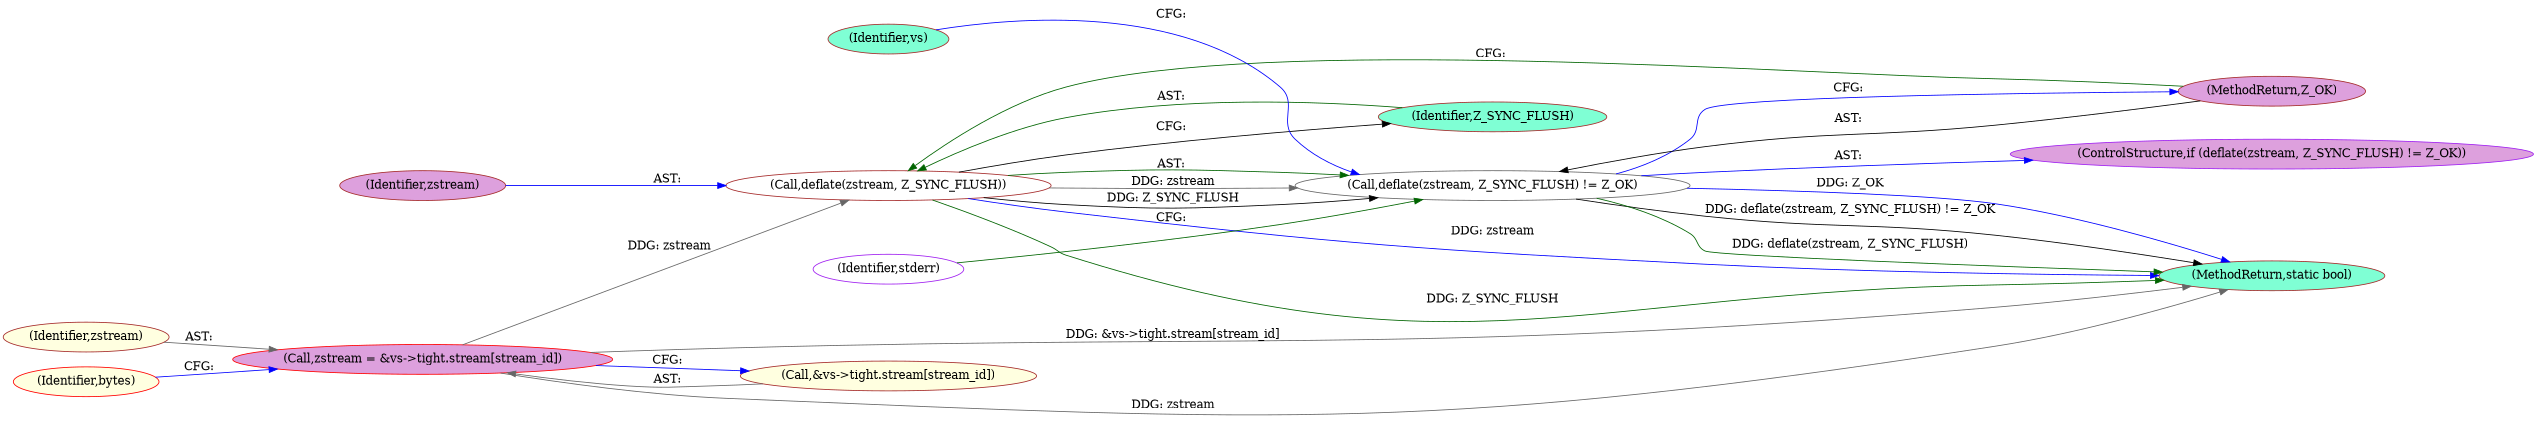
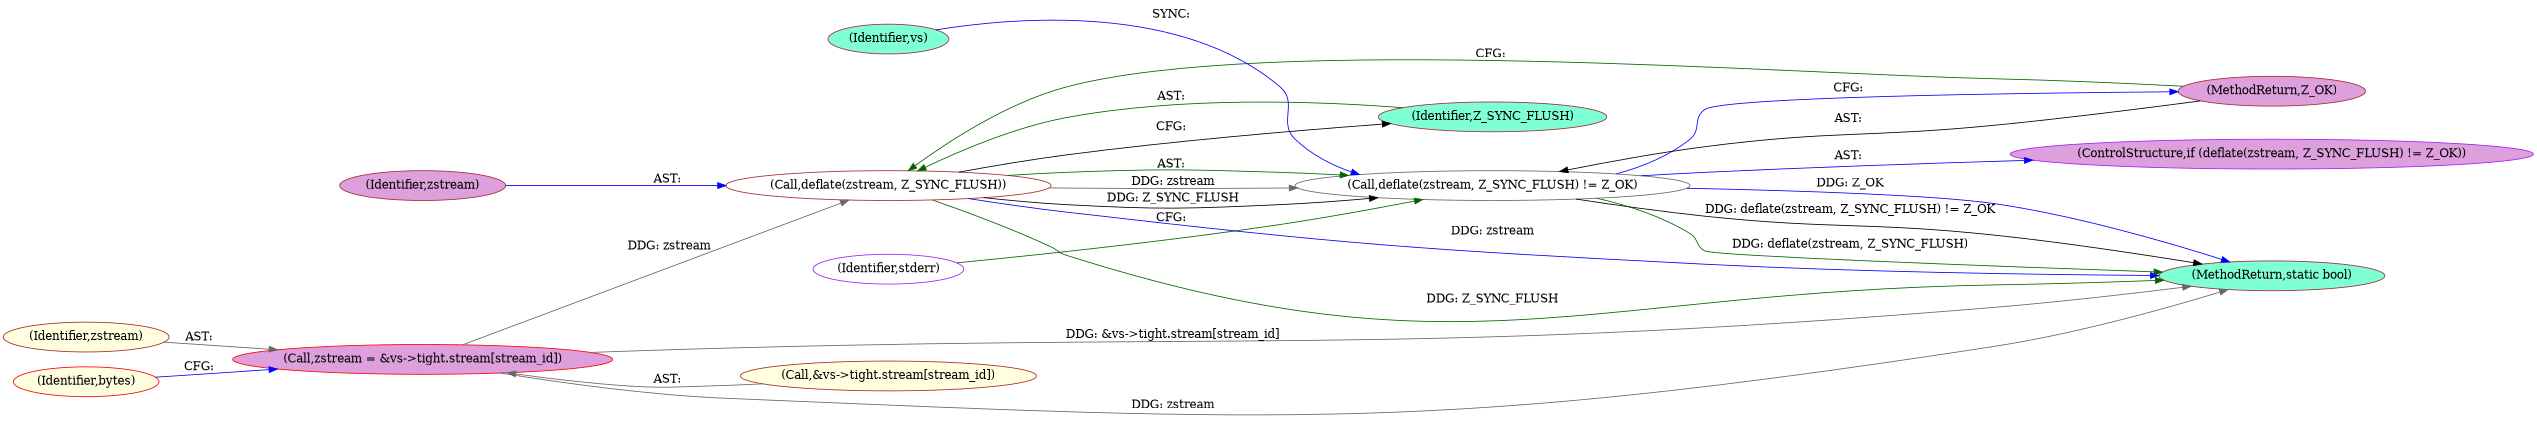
edge "(Identifier,vs)" -> "(Call,deflate(zstream, Z_SYNC_FLUSH) != Z_OK)": label "CFG: " -> "SYNC: "
edge "(Call,zstream = &vs->tight.stream[stream_id])" -> "(Call,&vs->tight.stream[stream_id])": removed, label "CFG:"
